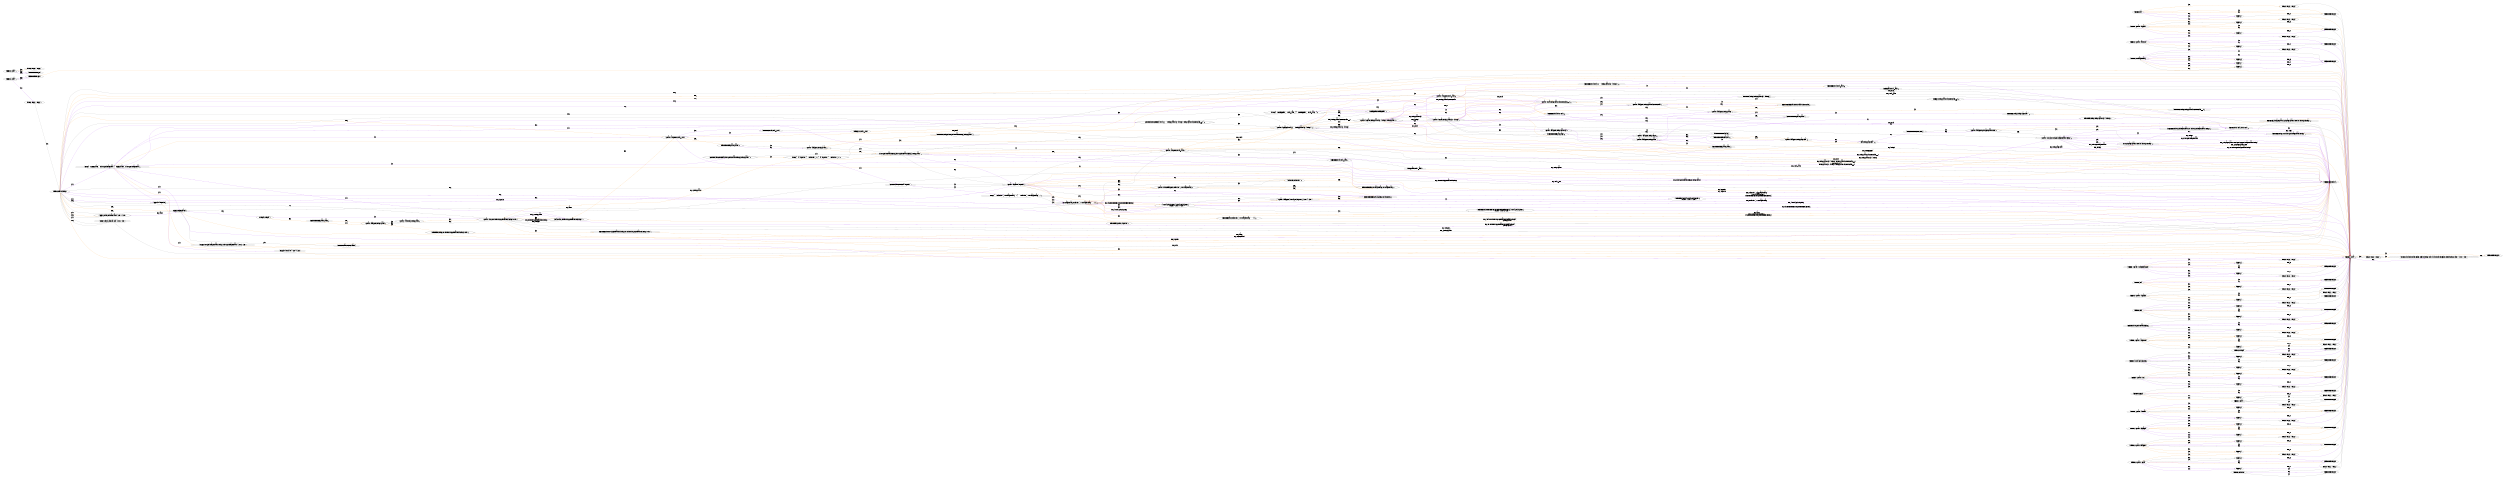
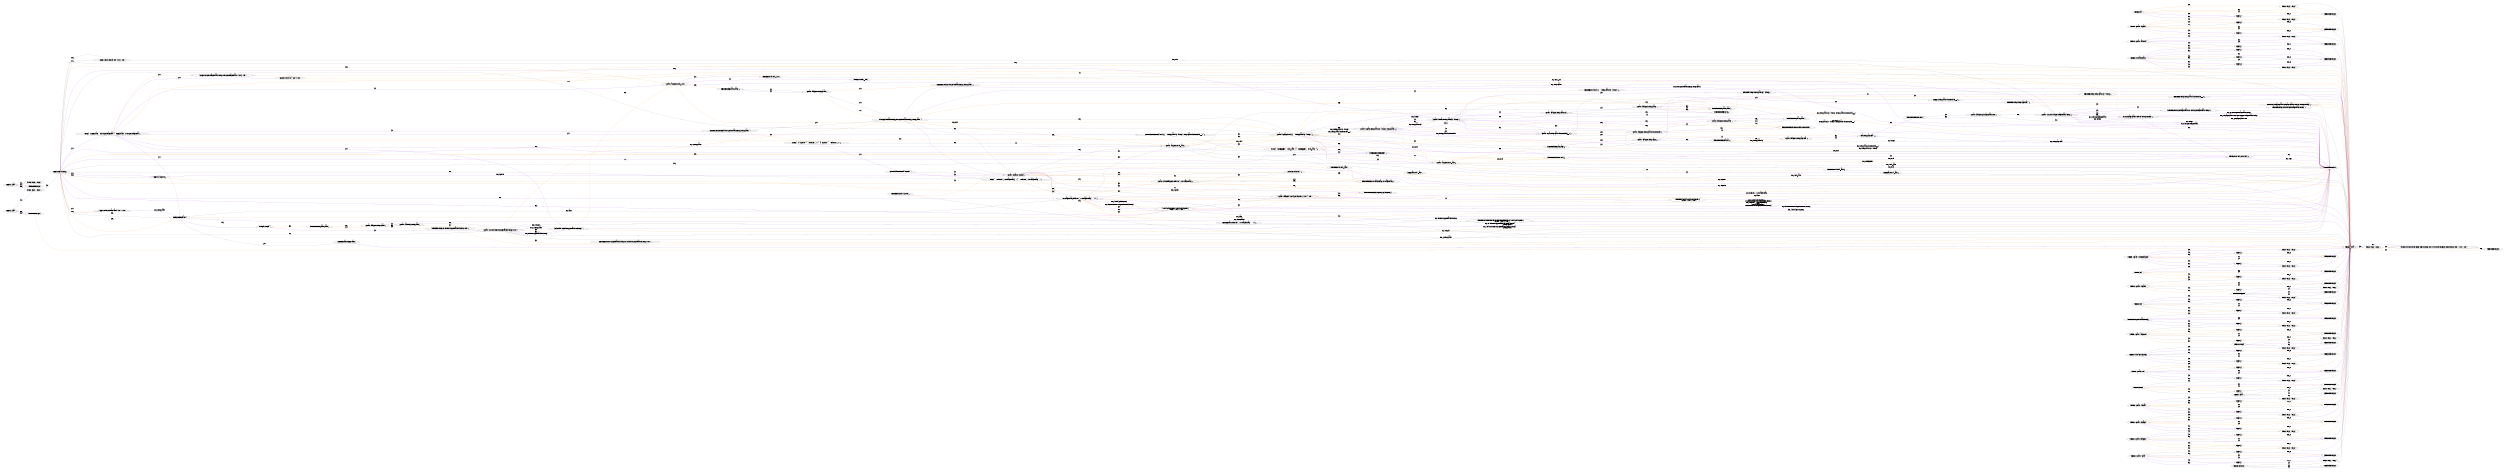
edge "(METHOD,InitPrintSettings)" -> "(<operator>.equals,settings.params.document_cookie == 0)": removed, label "DDG:"
edge "(<operator>.fieldAccess,settings.pages.clear)" -> "(FIELD_IDENTIFIER,clear,clear)": label "AST: " -> "DDG: settings.params.dpi"
edge "(<operator>.logicalNot,!is_preview)" -> "(IDENTIFIER,is_preview,!is_preview)": reversed
edge "<(PARAM,WebKit::WebFrame* frame)<SUB>1</SUB>>" -> "(DCHECK,DCHECK(frame))": label "DDG: frame" -> "DDG: settings.params"
node "(METHOD,NOTREACHED)": added
